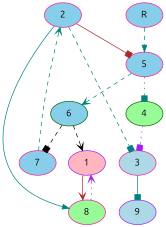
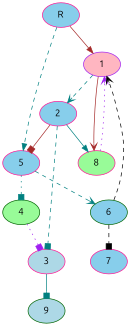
edge "R" -> "1": added
edge "7" -> "2": now "1" -> "2"
node "9": color purple -> darkgreen
